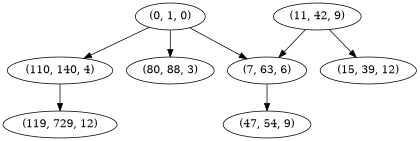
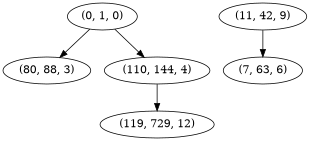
edge "(0, 1, 0)" -> "(7, 63, 6)": removed
node "(110, 140, 4)": label "(110, 140, 4)" -> "(110, 144, 4)"
node "(15, 39, 12)": removed
node "(47, 54, 9)": removed
